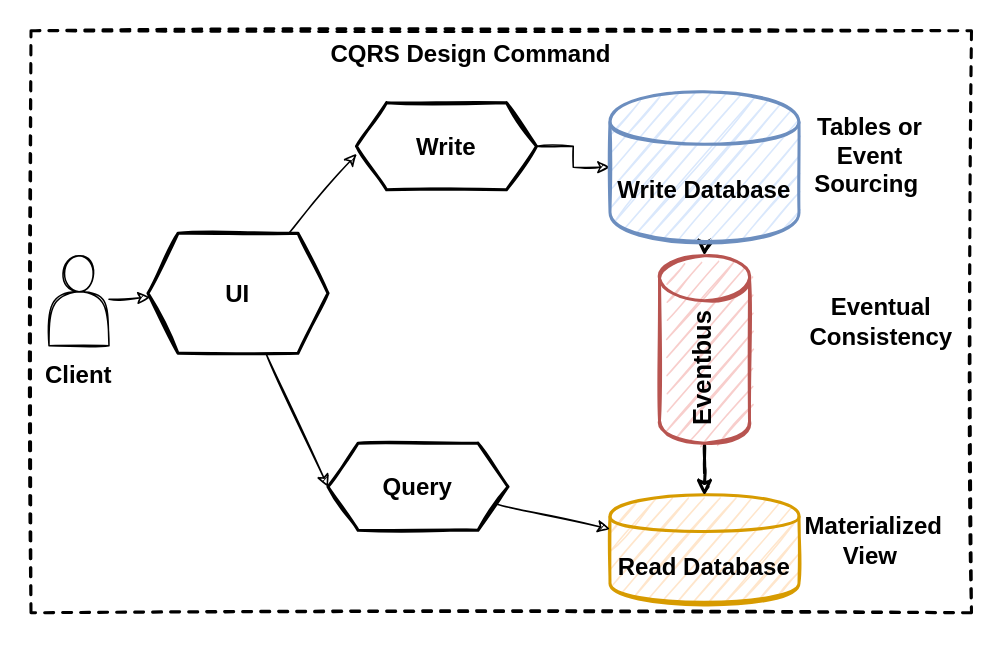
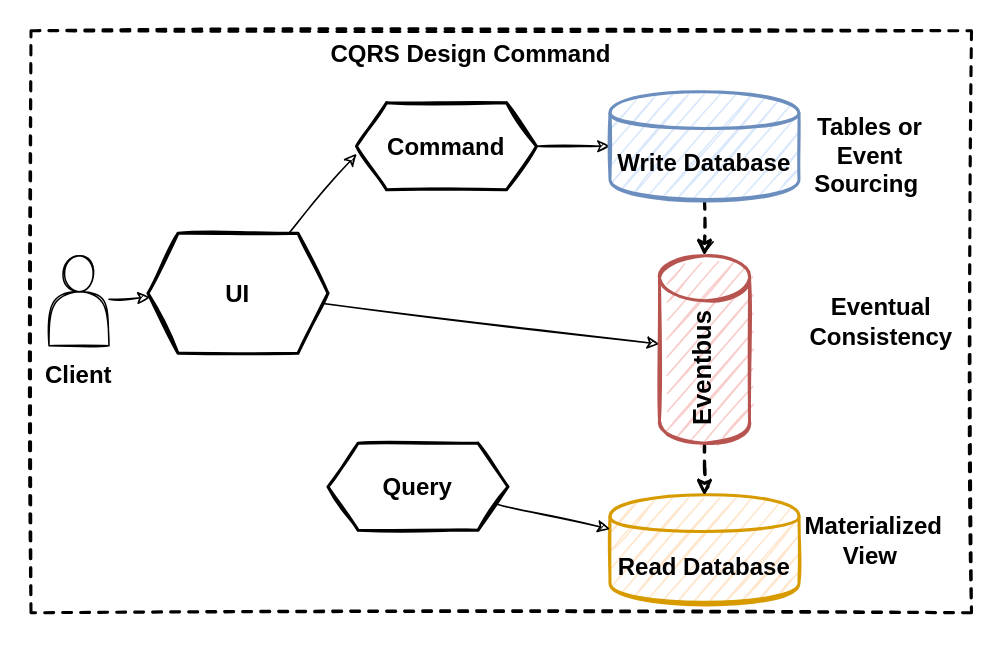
node "Write": label "Write" -> "Command"
node "Write Database": size 189x150 -> 189x108
edge "UI" -> "Query": now "UI" -> "Eventbus"
edge "Eventbus" -> "Read Database": style solid -> dashed
